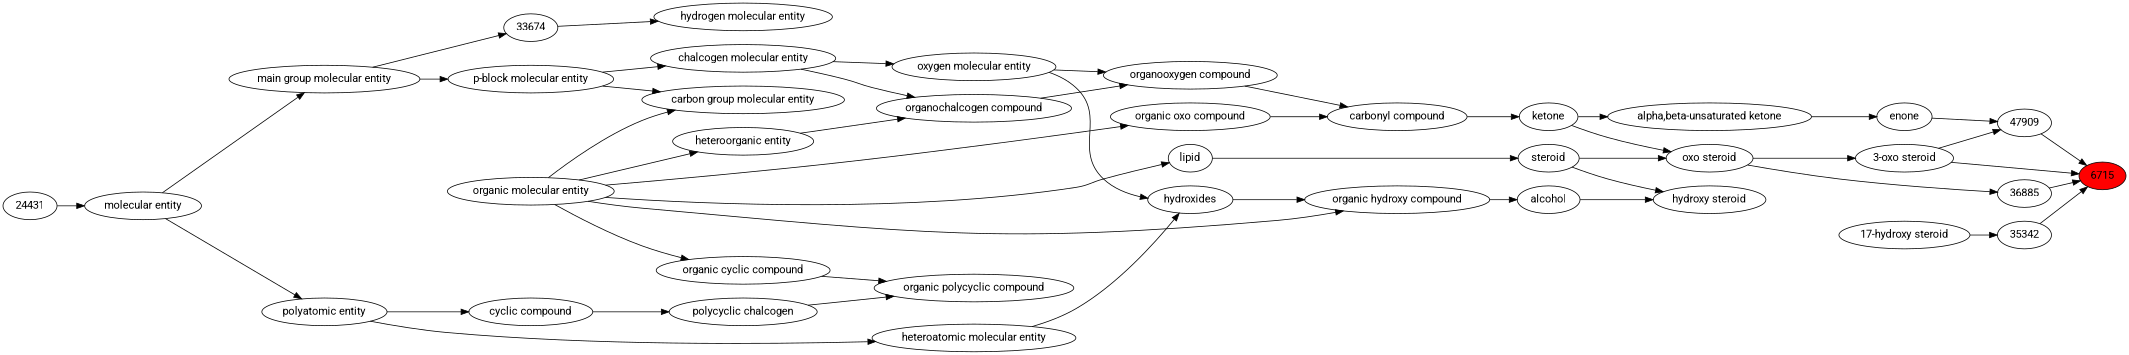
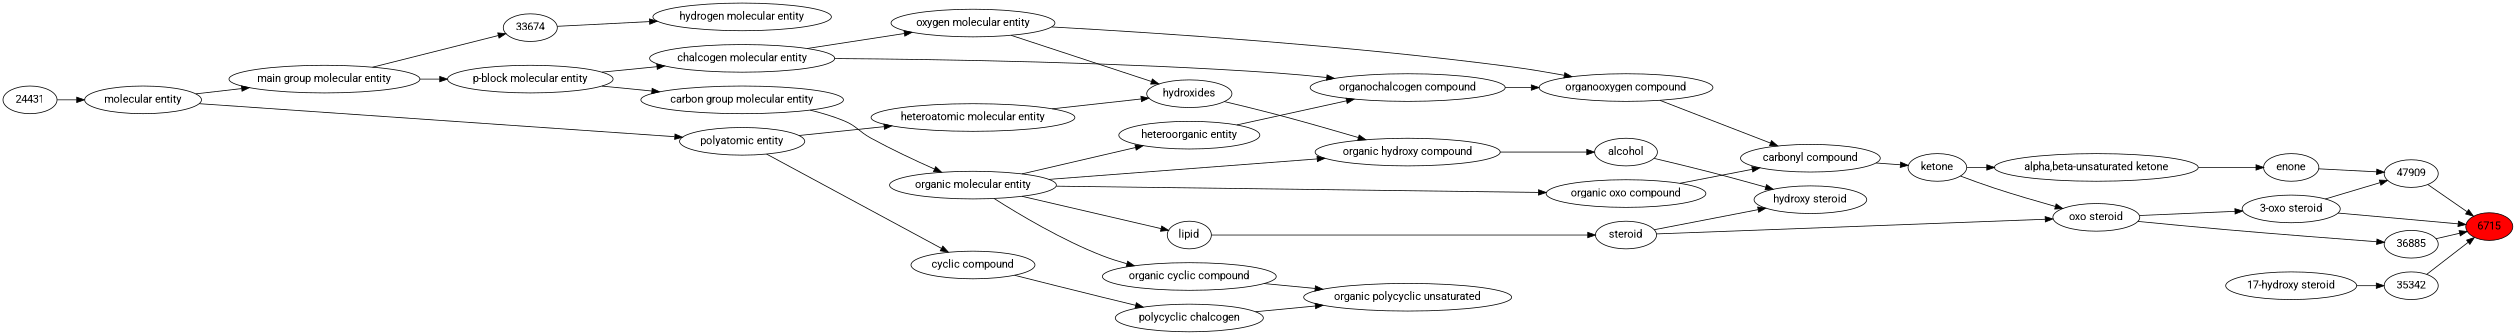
edge "organic molecular entity" -> "carbon group molecular entity": reversed
node "organic polycyclic compound": label "organic polycyclic compound" -> "organic polycyclic unsaturated"
